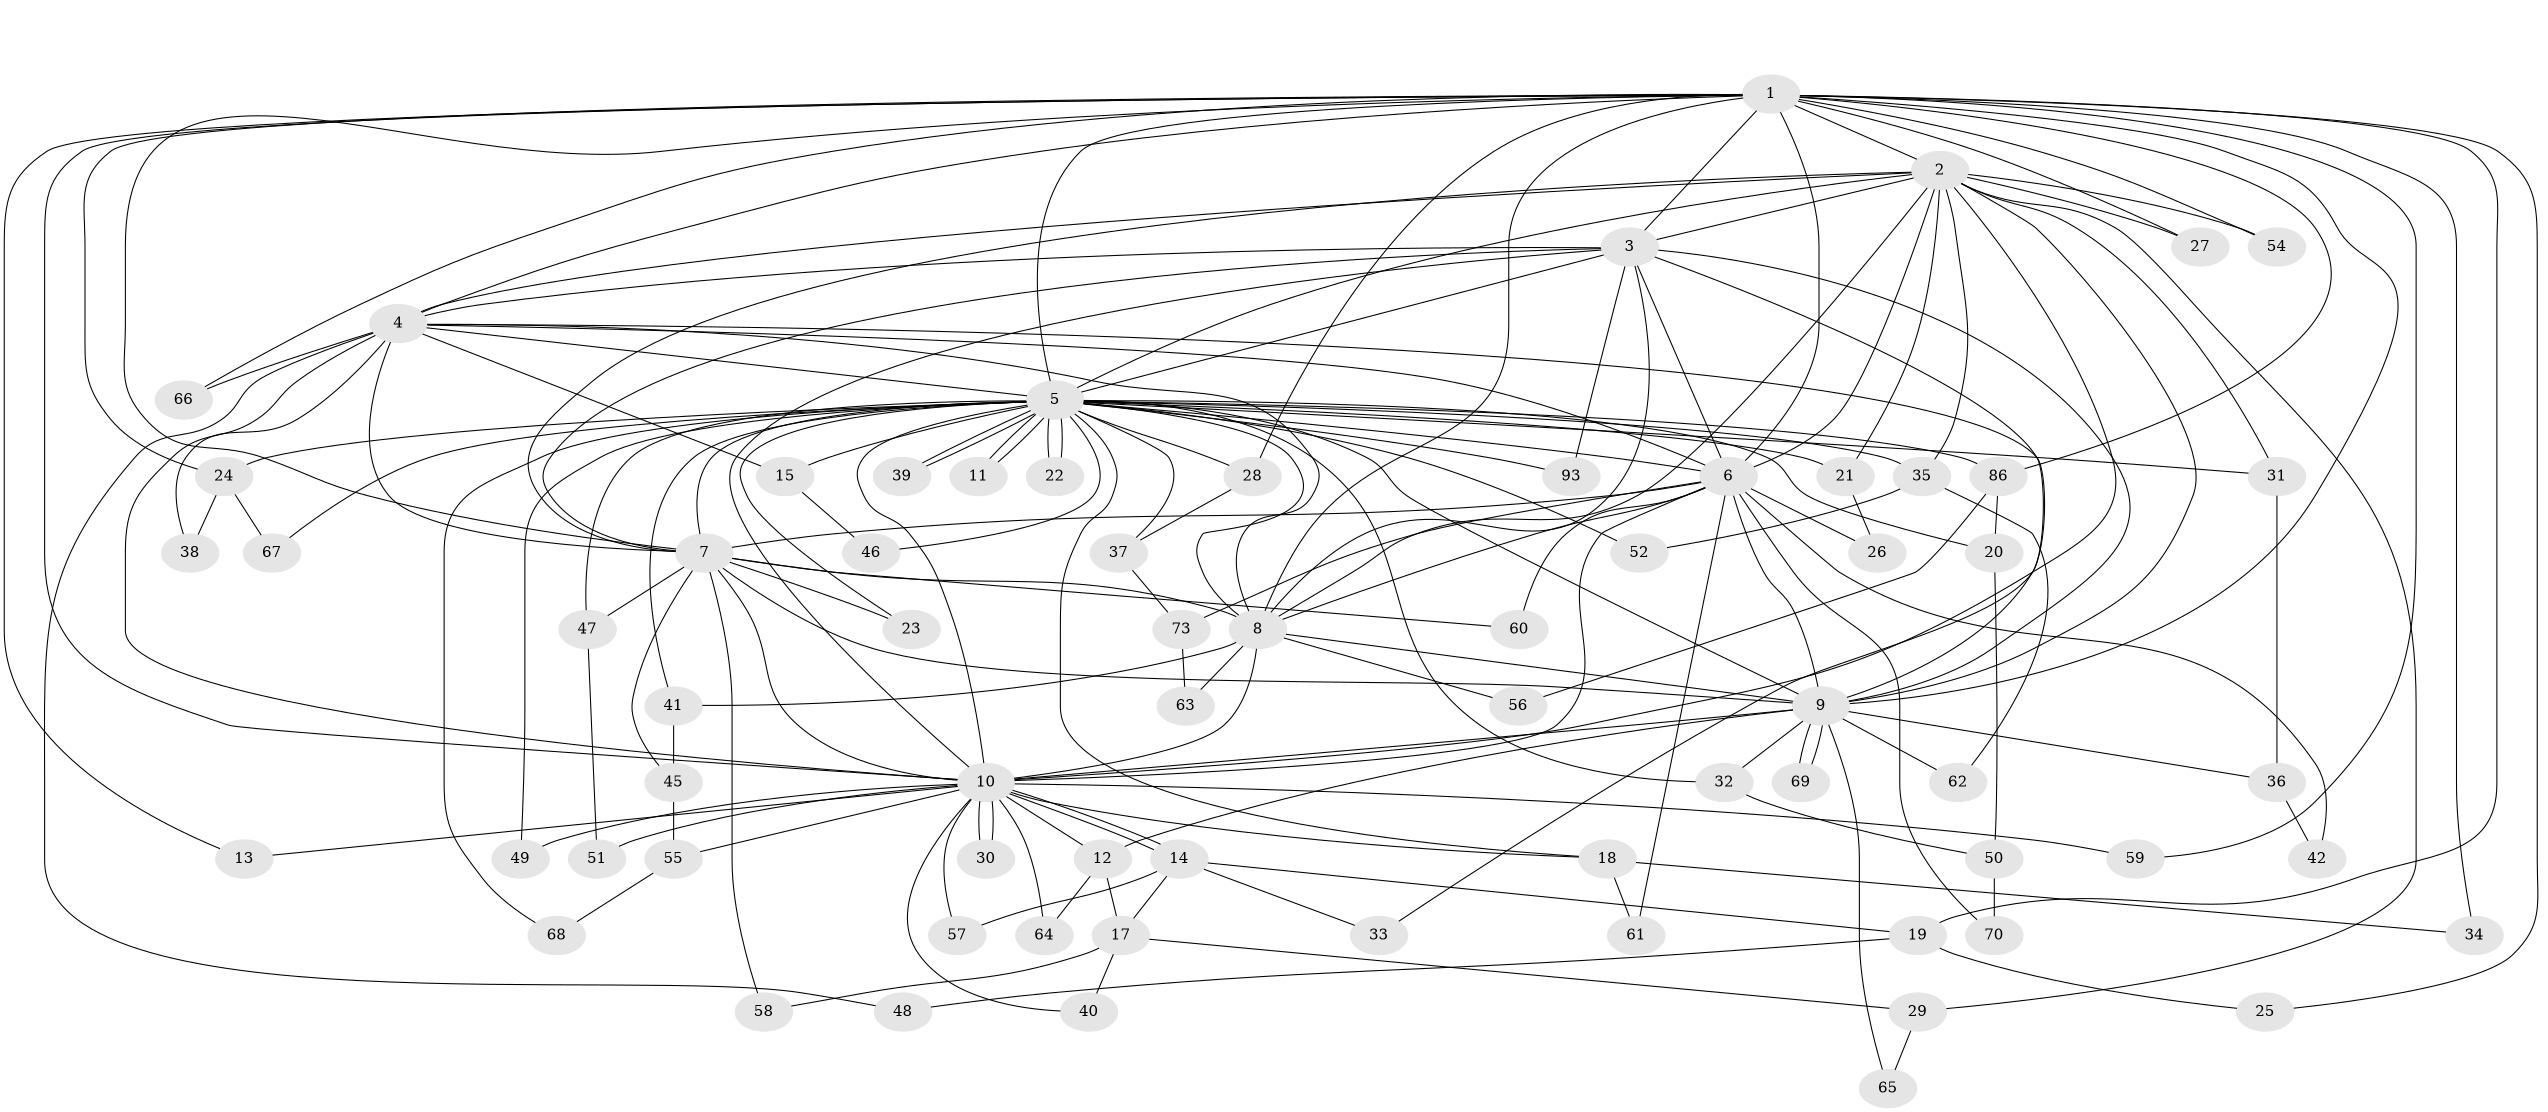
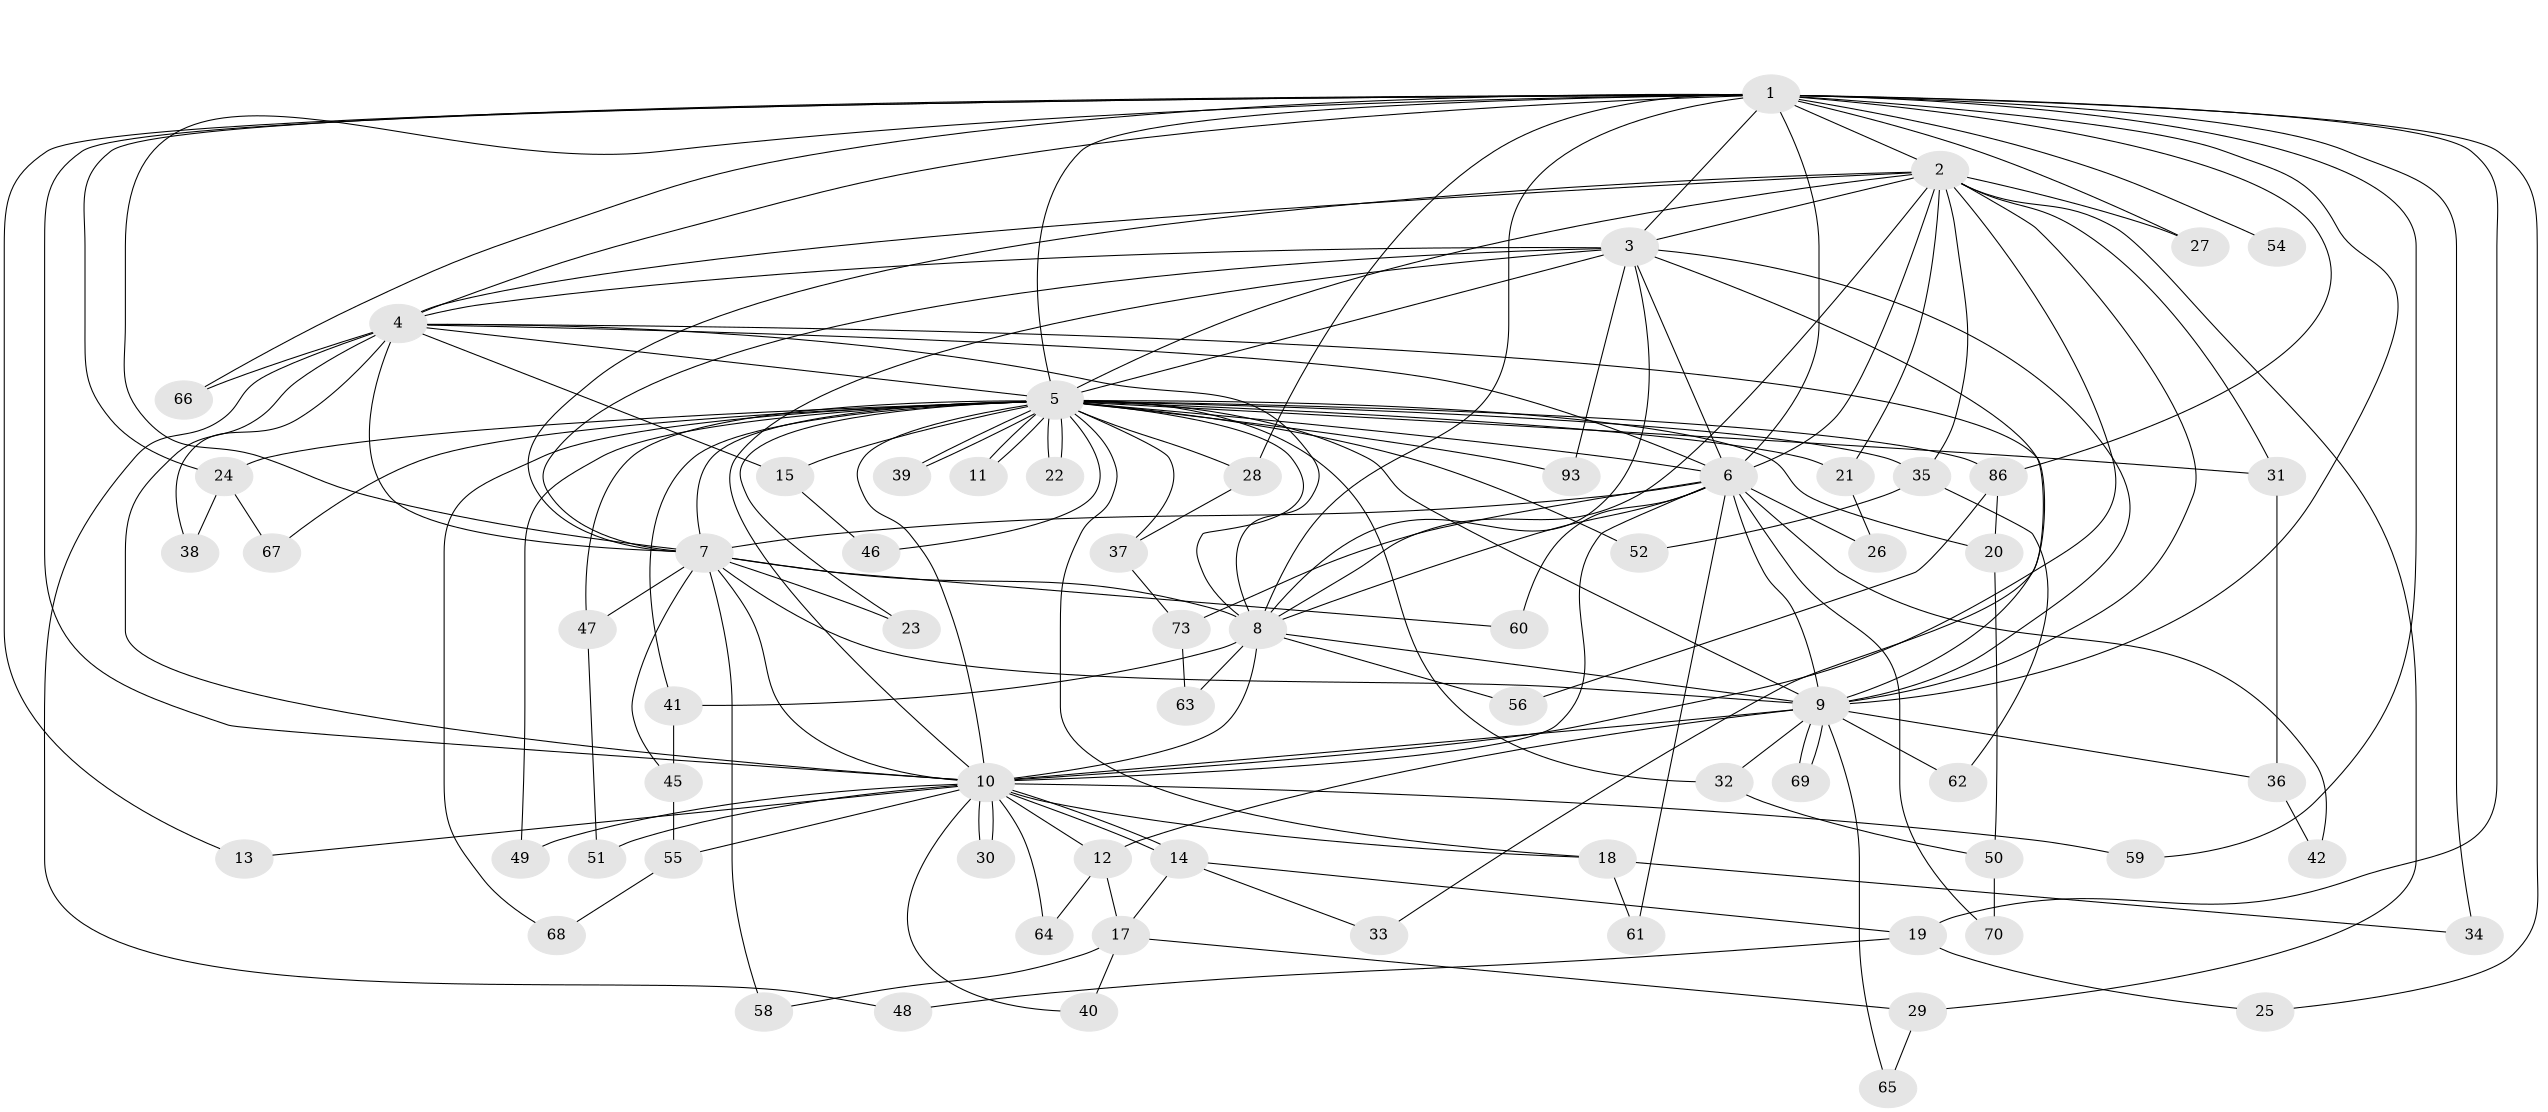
edge "2" -- "54": removed
node "57": removed
